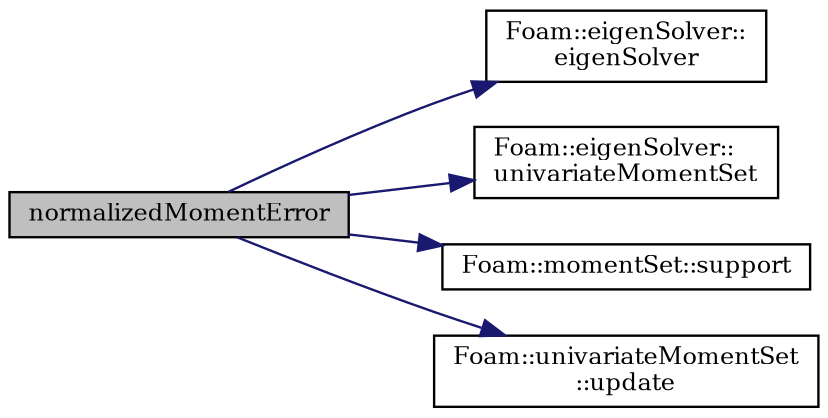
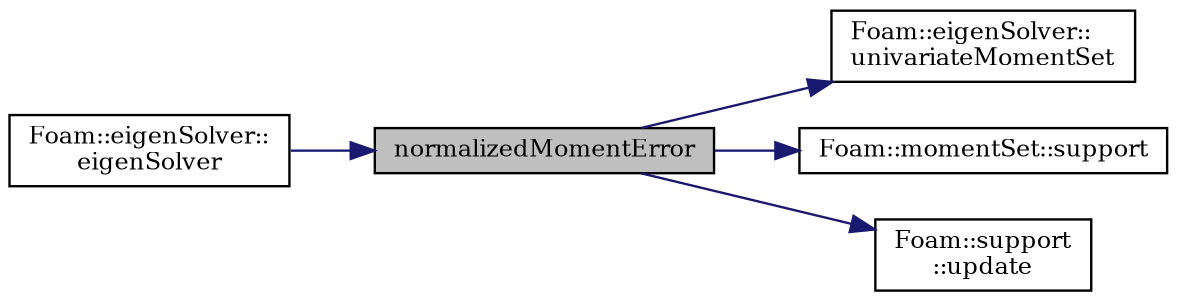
edge "normalizedMomentError" -> "Foam::eigenSolver:: eigenSolver": reversed
node "Foam::univariateMomentSet ::update": label "Foam::univariateMomentSet ::update" -> "Foam::support ::update"
